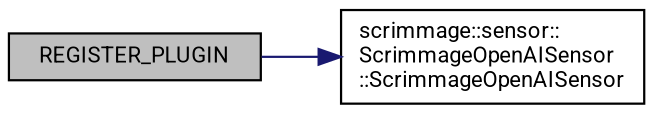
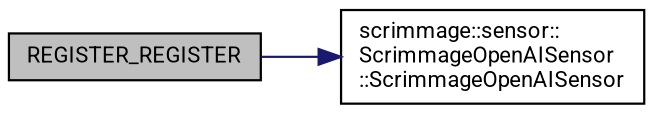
node "REGISTER_PLUGIN": label "REGISTER_PLUGIN" -> "REGISTER_REGISTER"
